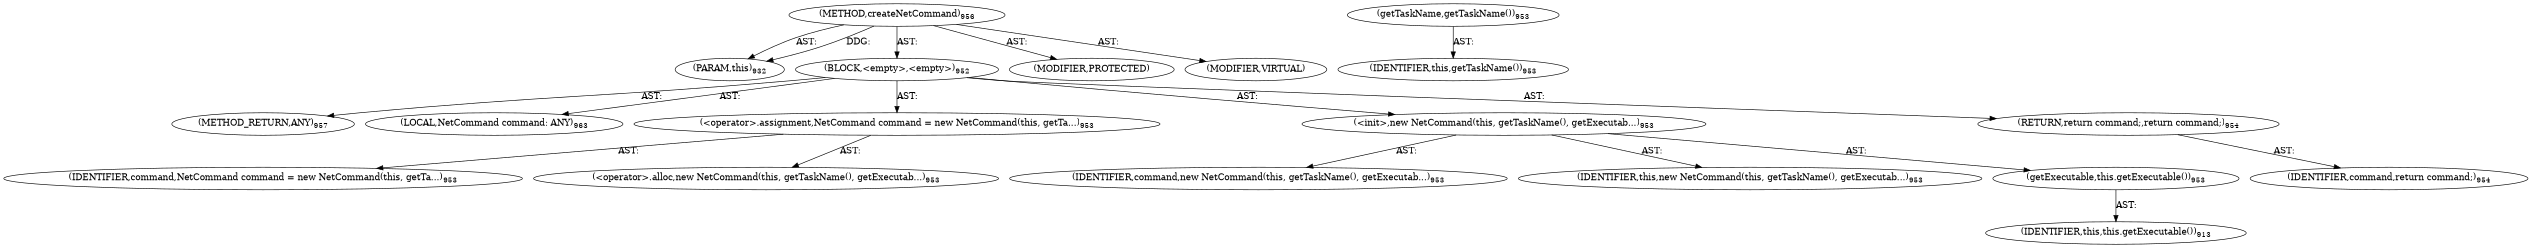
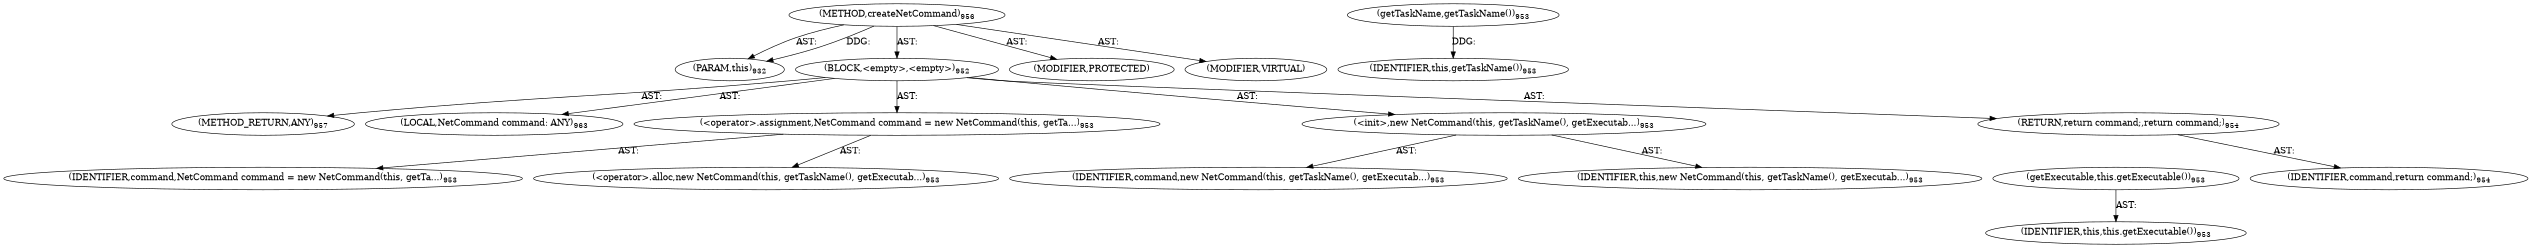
edge "(getTaskName,getTaskName())" -> "(IDENTIFIER,this,getTaskName())": label "AST: " -> "DDG: "
edge "(<init>,new NetCommand(this, getTaskName(), getExecutab...)" -> "(getExecutable,this.getExecutable())": removed, label "AST:"
node "(IDENTIFIER,this,this.getExecutable())": text "913" -> "953"
